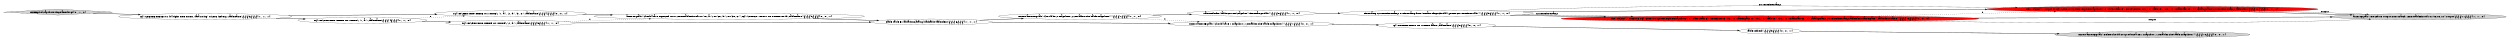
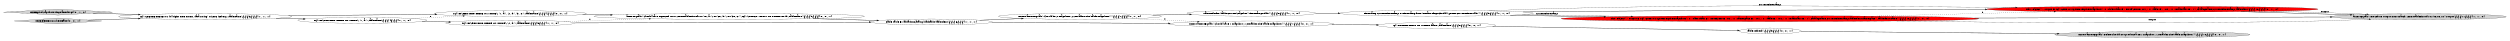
node "testDeleteFromWhereFalse['0', '0', '1']": added
